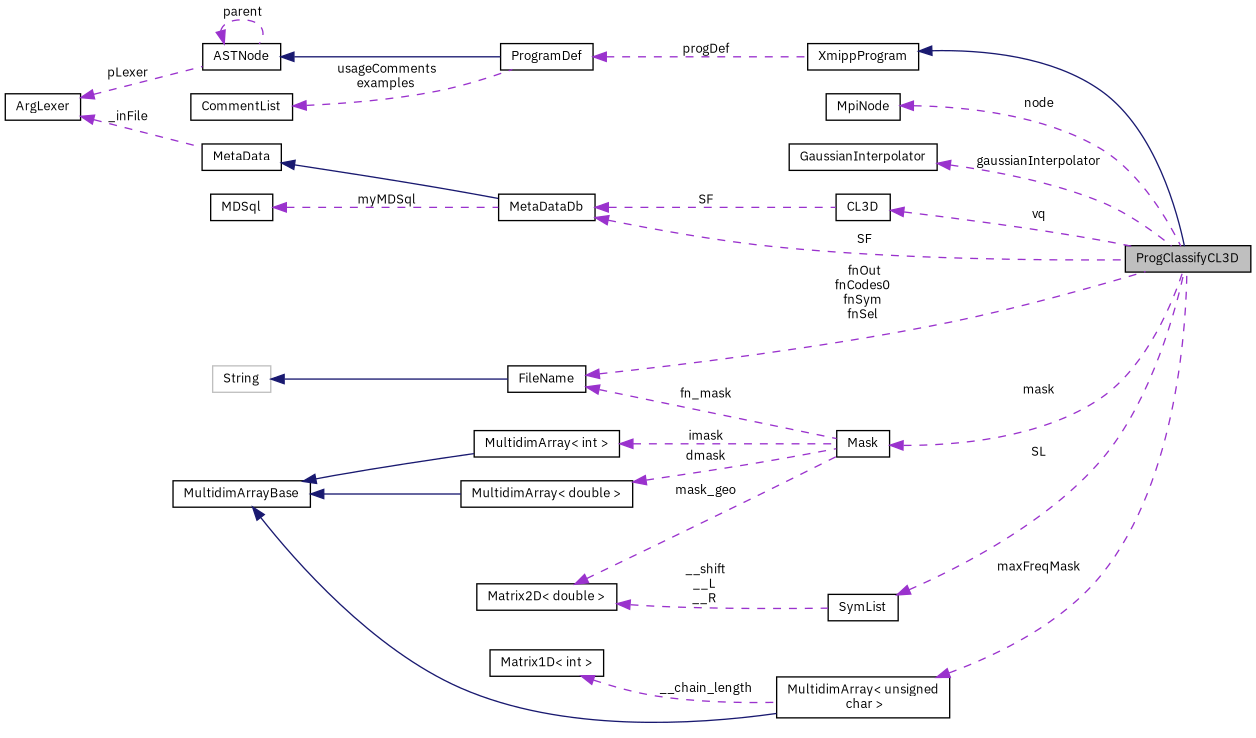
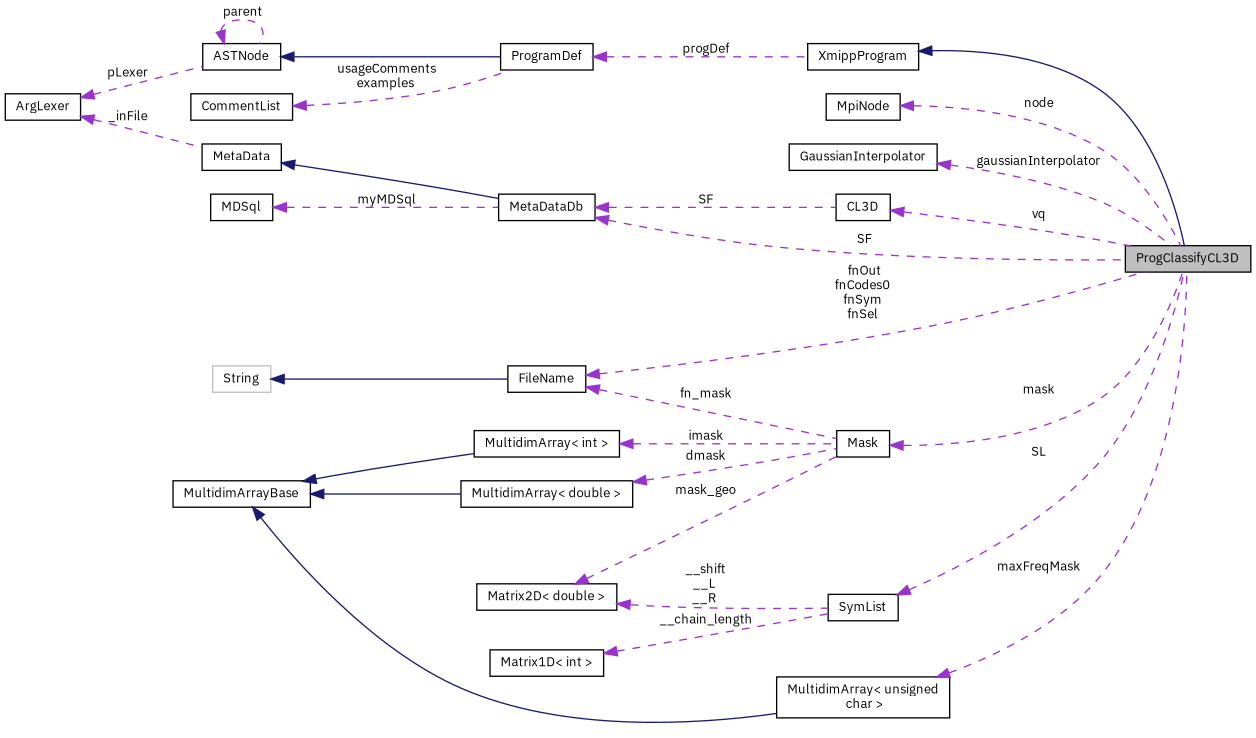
edge "MultidimArray< unsigned char >" -> "Matrix1D< int >": now "SymList" -> "Matrix1D< int >"
